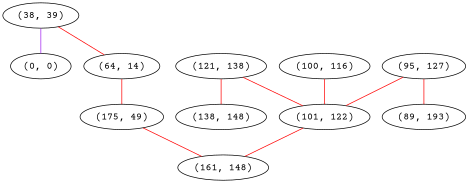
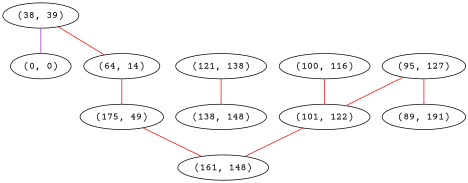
edge "(121, 138)" -- "(101, 122)": removed
node "(89, 193)": label "(89, 193)" -> "(89, 191)"
